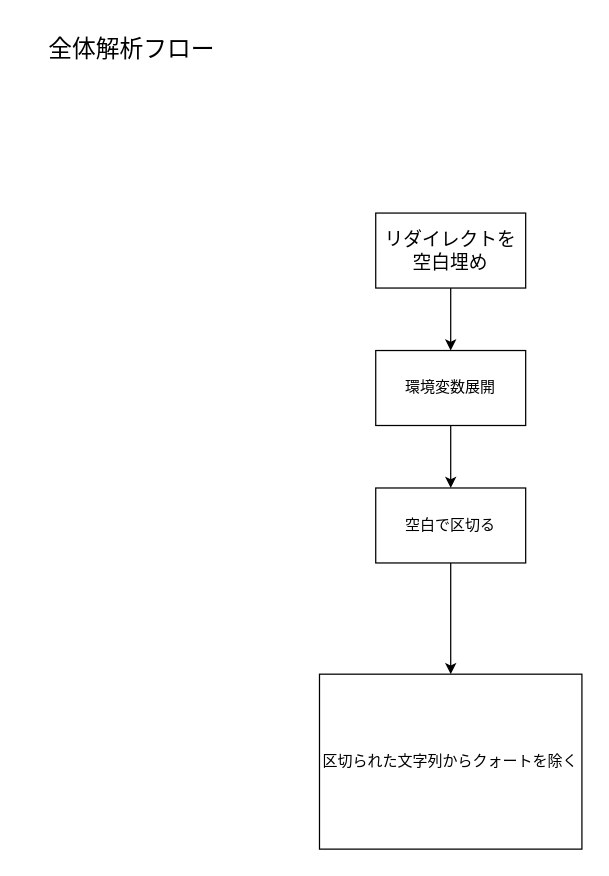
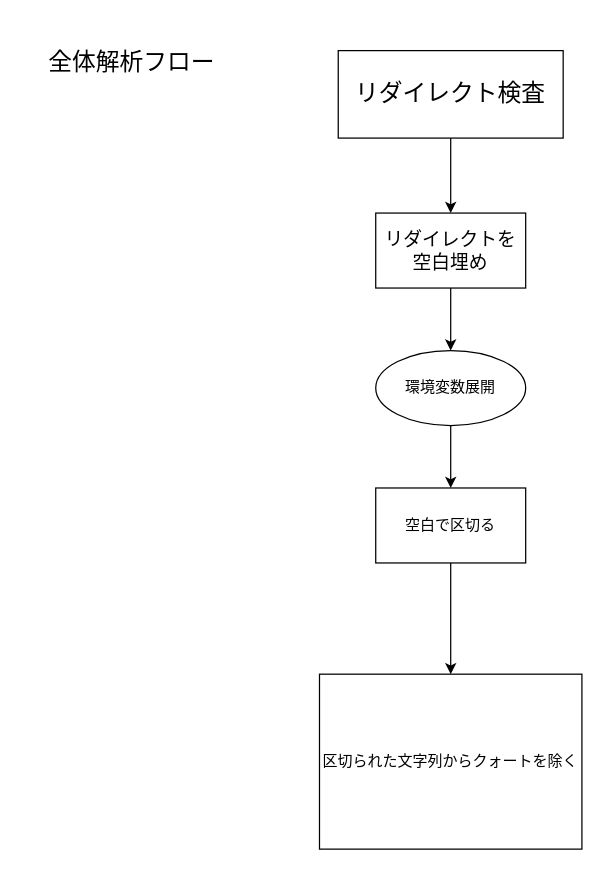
node "全体解析フロー": moved (132, 51) -> (132, 63)
node "リダイレクト検査": added
edge "リダイレクト検査" -> "リダイレクトを空白埋め": added
node "環境変数展開": shape rectangle -> ellipse
